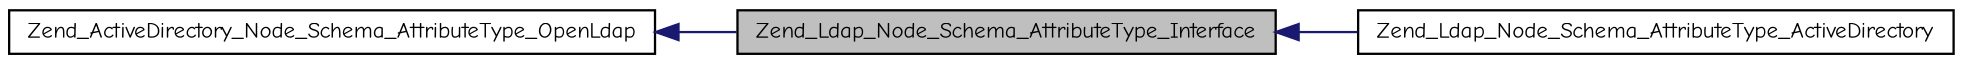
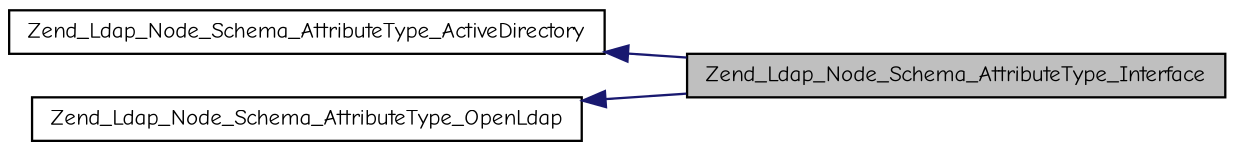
node "Zend_ActiveDirectory_Node_Schema_AttributeType_OpenLdap": label "Zend_ActiveDirectory_Node_Schema_AttributeType_OpenLdap" -> "Zend_Ldap_Node_Schema_AttributeType_OpenLdap"
edge "Zend_Ldap_Node_Schema_AttributeType_ActiveDirectory" -> "Zend_Ldap_Node_Schema_AttributeType_Interface": reversed
